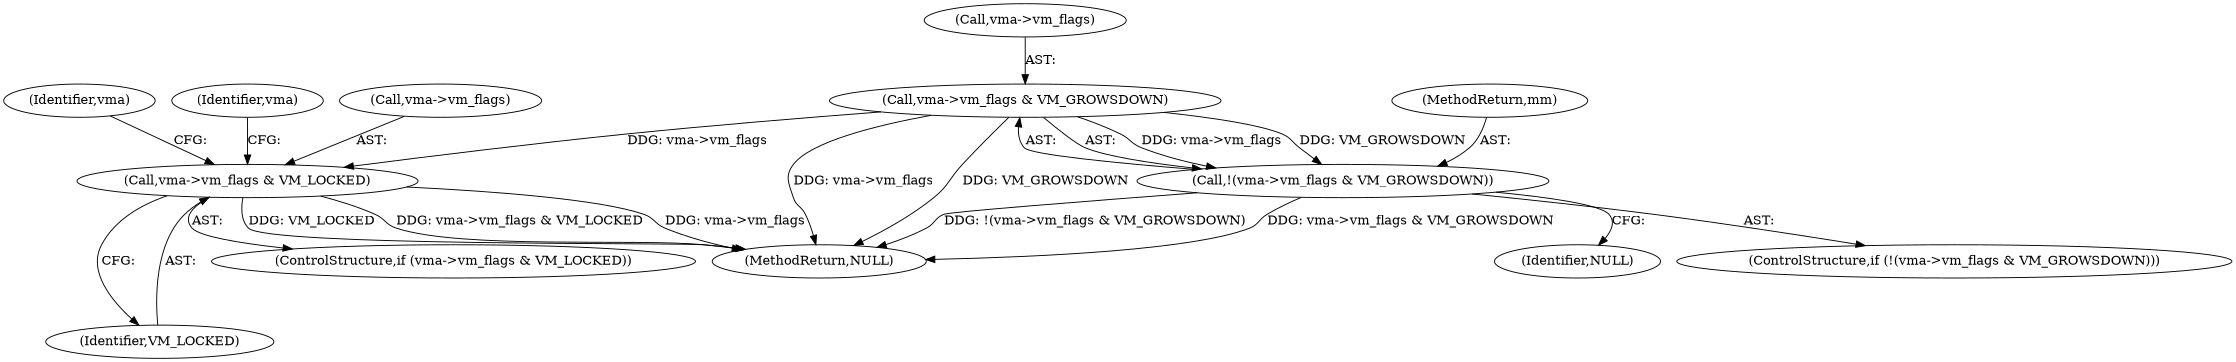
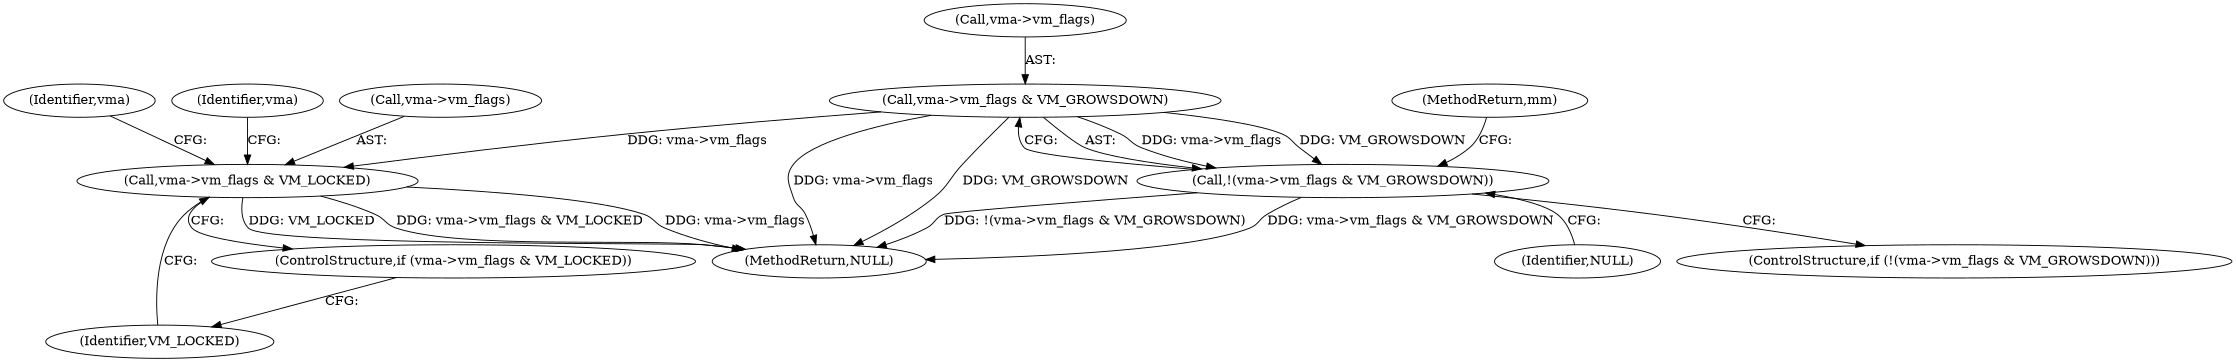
edge "(Call,!(vma->vm_flags & VM_GROWSDOWN))" -> "(Call,vma->vm_flags & VM_GROWSDOWN)": label "AST: " -> "CFG: "
edge "(MethodReturn,mm)" -> "(Call,!(vma->vm_flags & VM_GROWSDOWN))": label "AST: " -> "CFG: "
edge "(Call,!(vma->vm_flags & VM_GROWSDOWN))" -> "(Identifier,NULL)": reversed
edge "(Call,vma->vm_flags & VM_LOCKED)" -> "(ControlStructure,if (vma->vm_flags & VM_LOCKED))": label "AST: " -> "CFG: "
edge "(Call,!(vma->vm_flags & VM_GROWSDOWN))" -> "(ControlStructure,if (!(vma->vm_flags & VM_GROWSDOWN)))": label "AST: " -> "CFG: "
edge "(Call,vma->vm_flags & VM_LOCKED)" -> "(Identifier,VM_LOCKED)": now "(ControlStructure,if (vma->vm_flags & VM_LOCKED))" -> "(Identifier,VM_LOCKED)"
edge "(Identifier,VM_LOCKED)" -> "(Call,vma->vm_flags & VM_LOCKED)": label "AST: " -> "CFG: "
